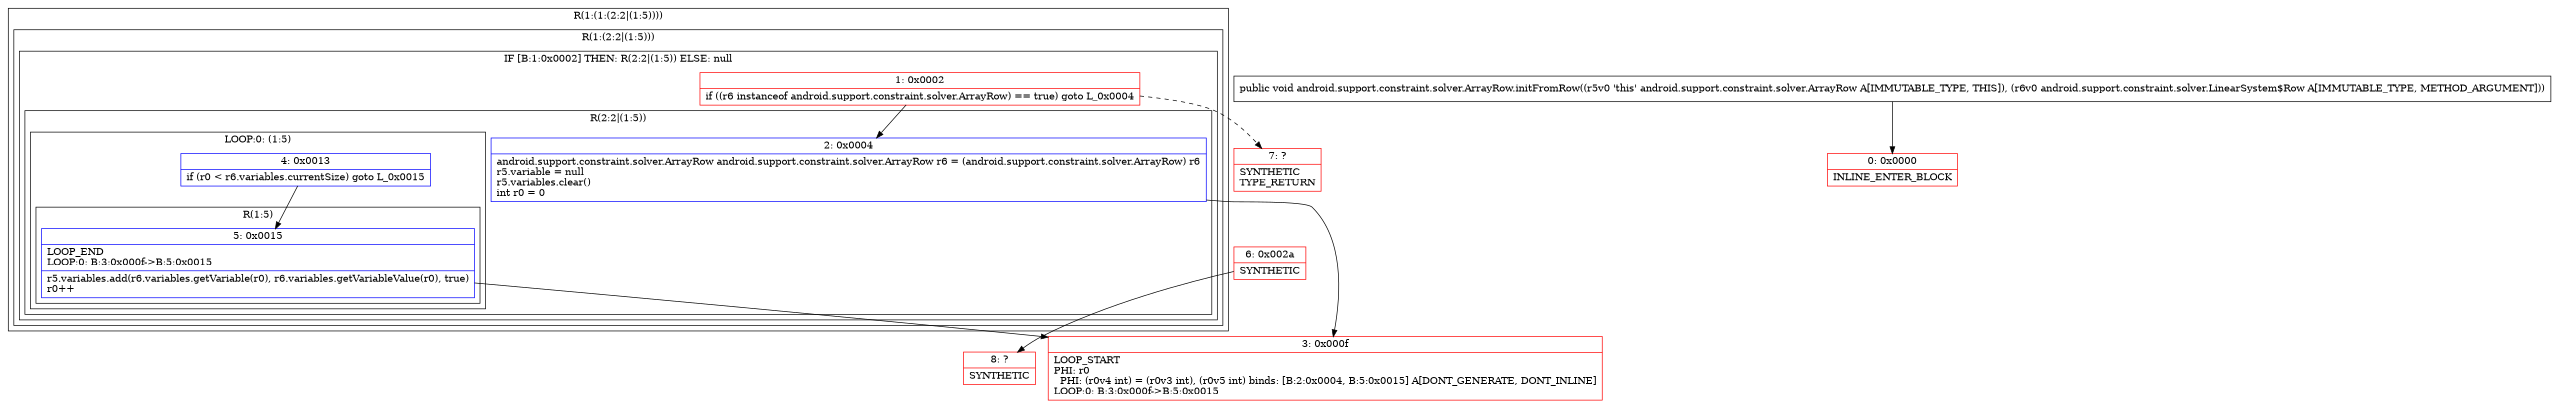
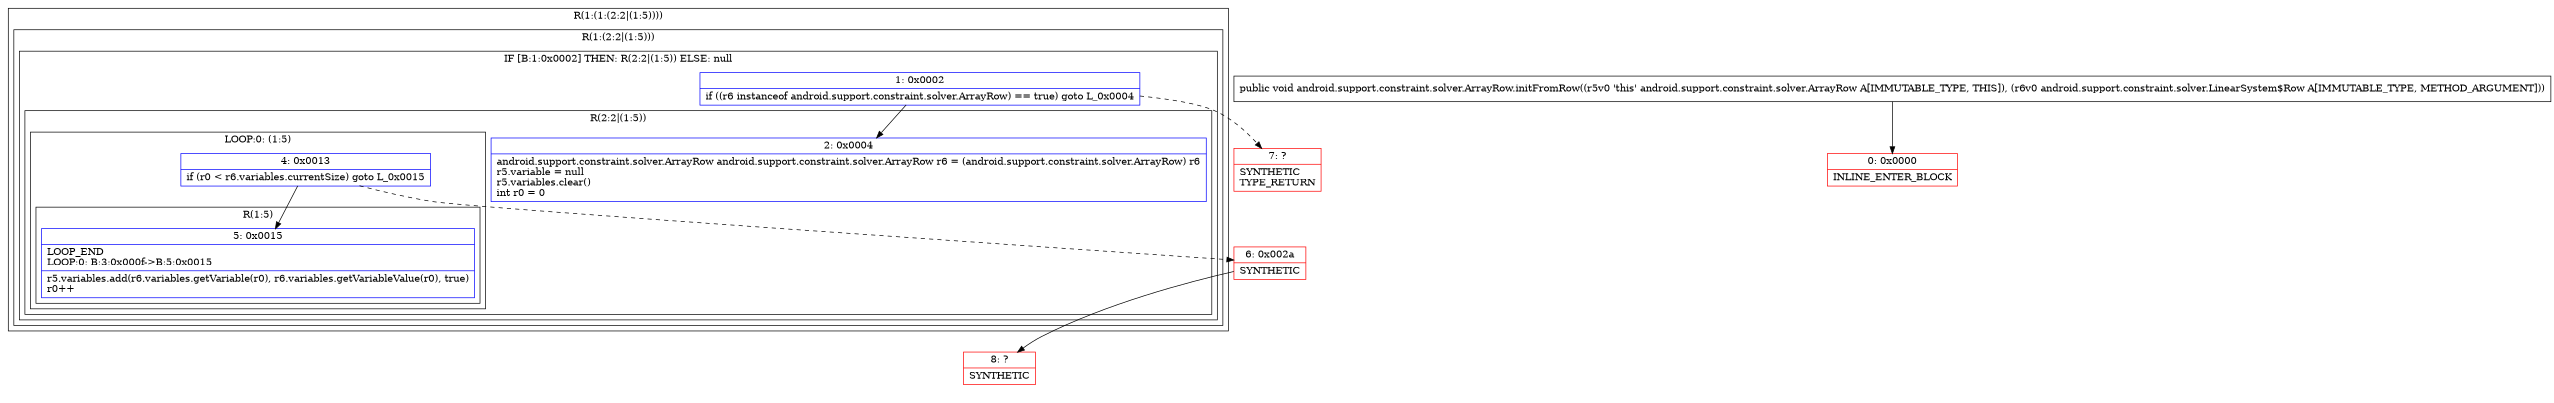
node "1: 0x0002": color red -> blue
edge "4: 0x0013" -> "6: 0x002a": added
node "3: 0x000f": removed
